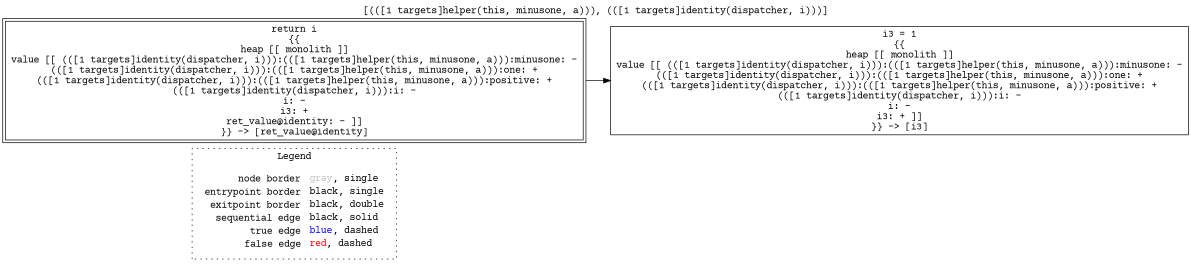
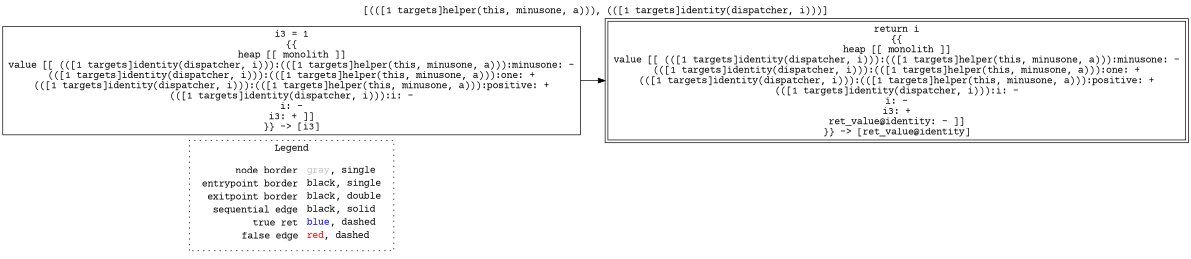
edge "return i" -> "i3 = 1": reversed
node "node border": text "true edge" -> "true ret"
